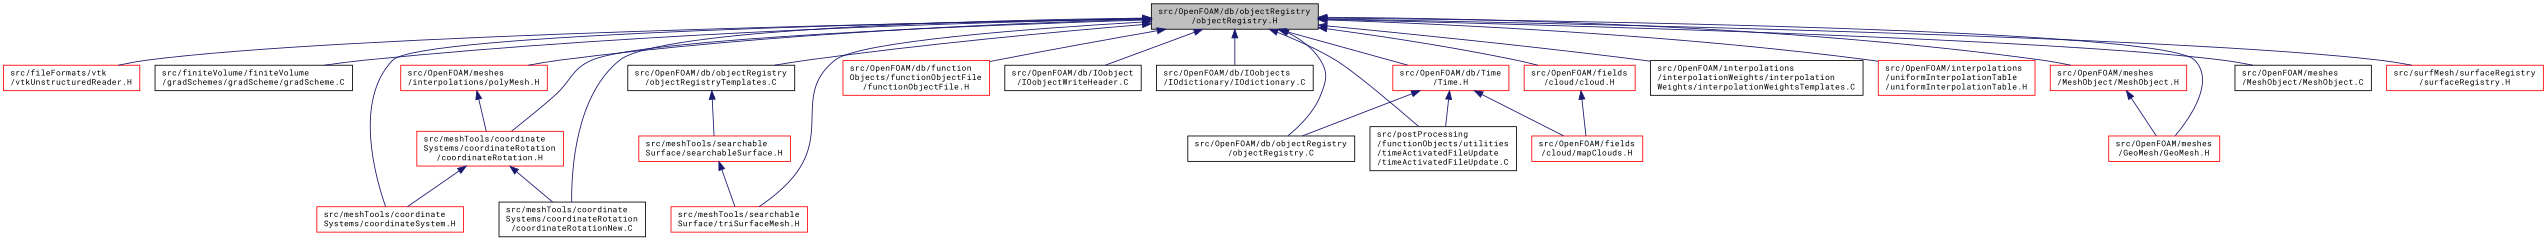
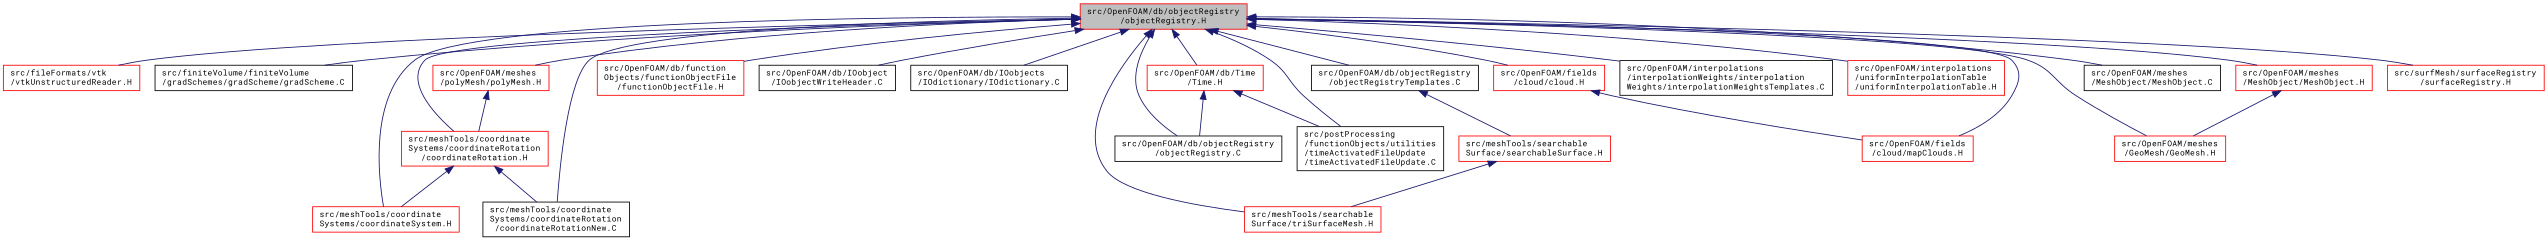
node "src/OpenFOAM/db/objectRegistry /objectRegistry.H": color black -> red
node "src/OpenFOAM/meshes /interpolations/polyMesh.H": label "src/OpenFOAM/meshes /interpolations/polyMesh.H" -> "src/OpenFOAM/meshes /polyMesh/polyMesh.H"
edge "src/OpenFOAM/fields /cloud/mapClouds.H" -> "src/OpenFOAM/db/Time /Time.H": now "src/OpenFOAM/fields /cloud/mapClouds.H" -> "src/OpenFOAM/db/objectRegistry /objectRegistry.H"
